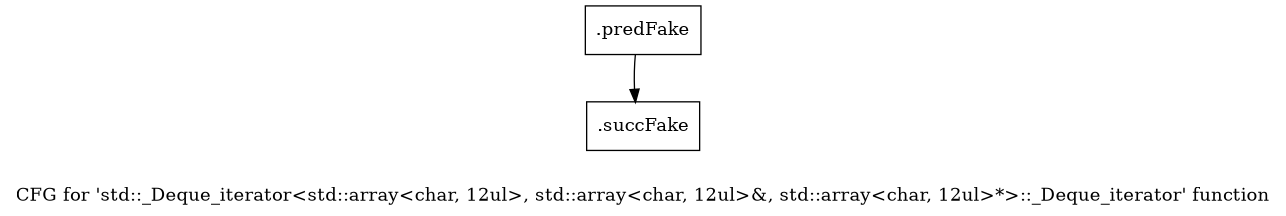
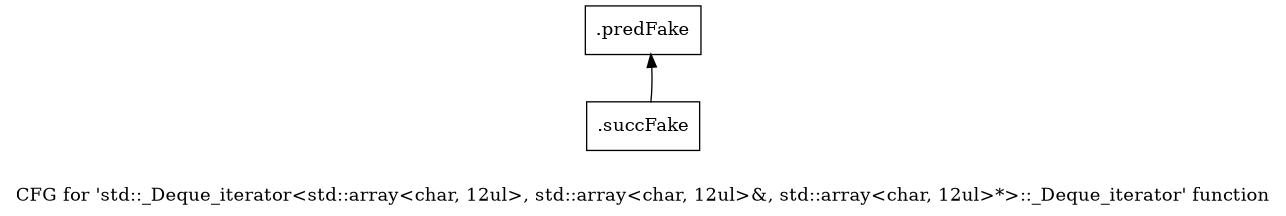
edge ".predFake" -> ".succFake": reversed
